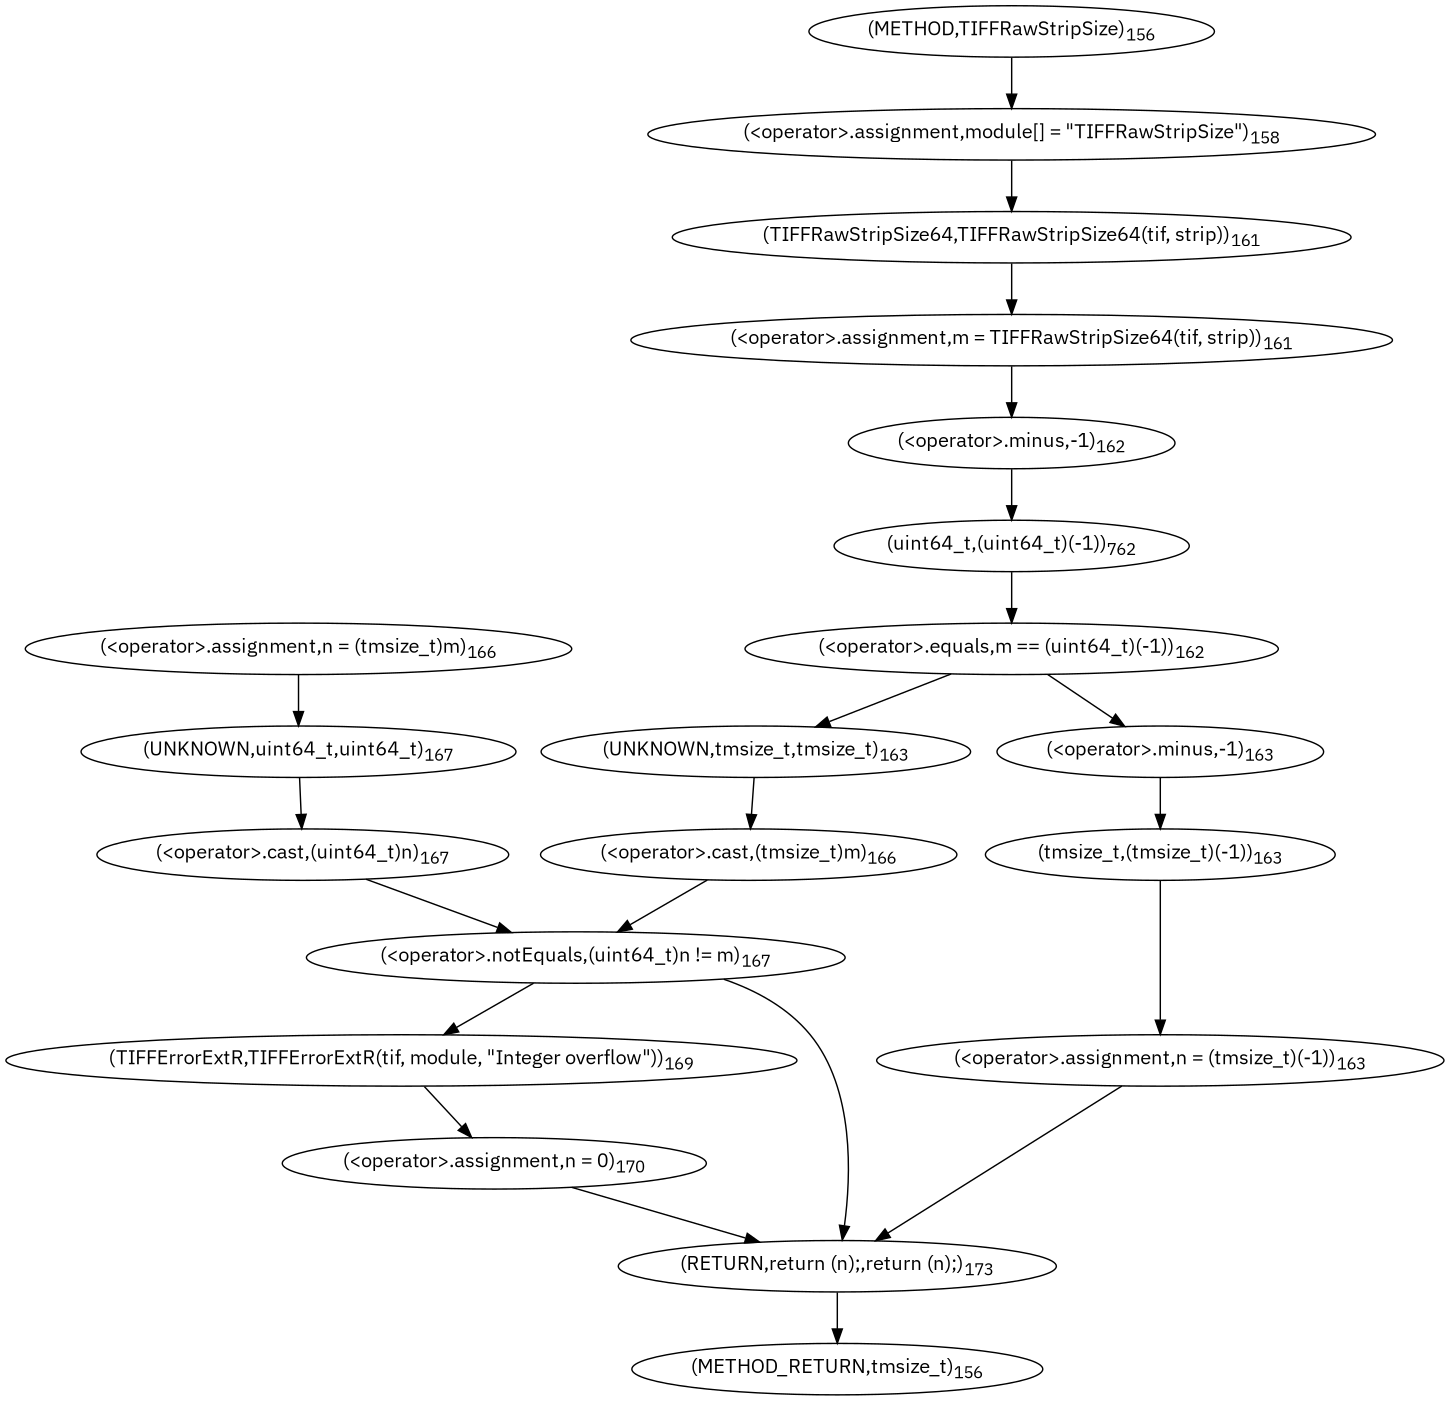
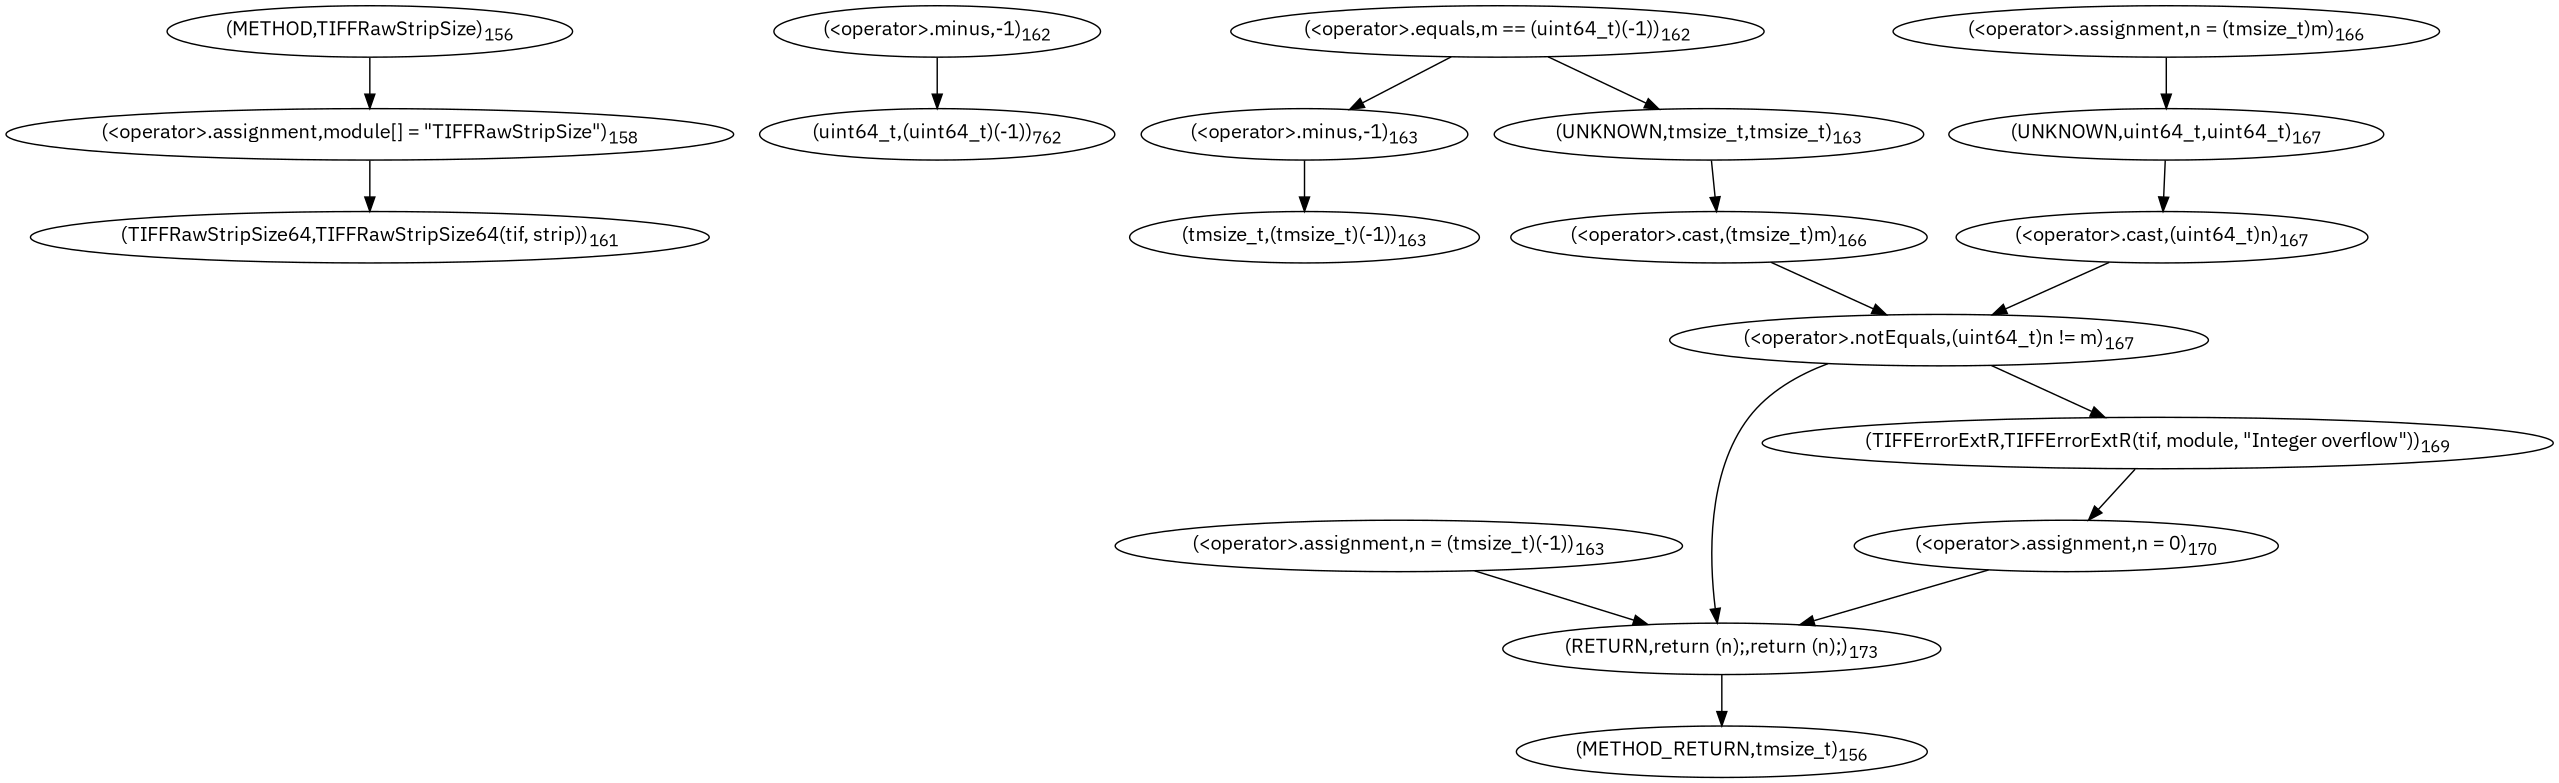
node "(<operator>.assignment,m = TIFFRawStripSize64(tif, strip))": removed
edge "(uint64_t,(uint64_t)(-1))" -> "(<operator>.equals,m == (uint64_t)(-1))": removed
edge "(tmsize_t,(tmsize_t)(-1))" -> "(<operator>.assignment,n = (tmsize_t)(-1))": removed
